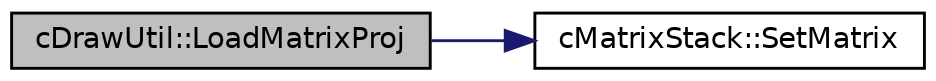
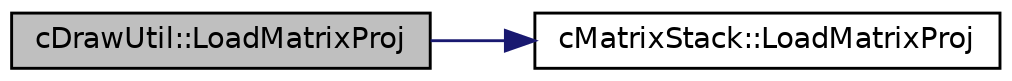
node "cMatrixStack::SetMatrix": label "cMatrixStack::SetMatrix" -> "cMatrixStack::LoadMatrixProj"
